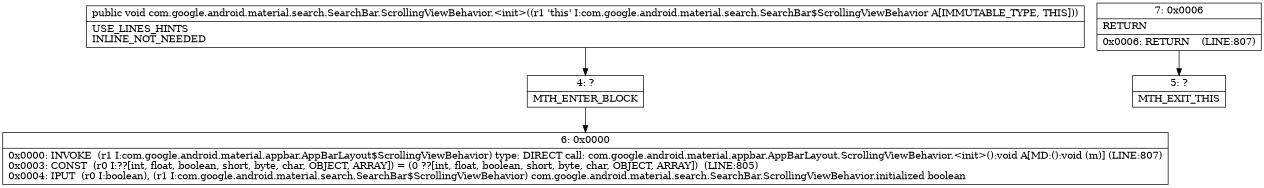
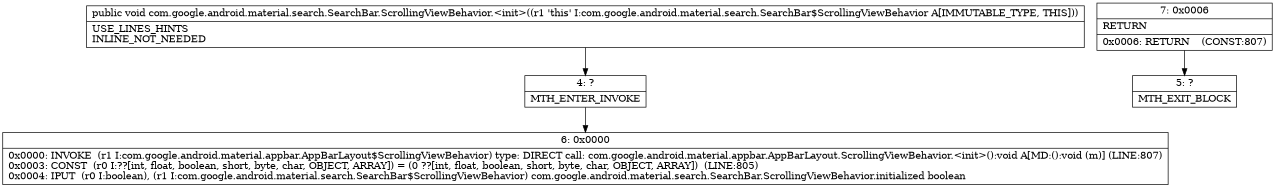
node "7: 0x0006": text "0x0006: RETURN    (LINE:807)" -> "0x0006: RETURN    (CONST:807)"
node "4: ?": text "MTH_ENTER_BLOCK" -> "MTH_ENTER_INVOKE"
node "5: ?": text "MTH_EXIT_THIS" -> "MTH_EXIT_BLOCK"
